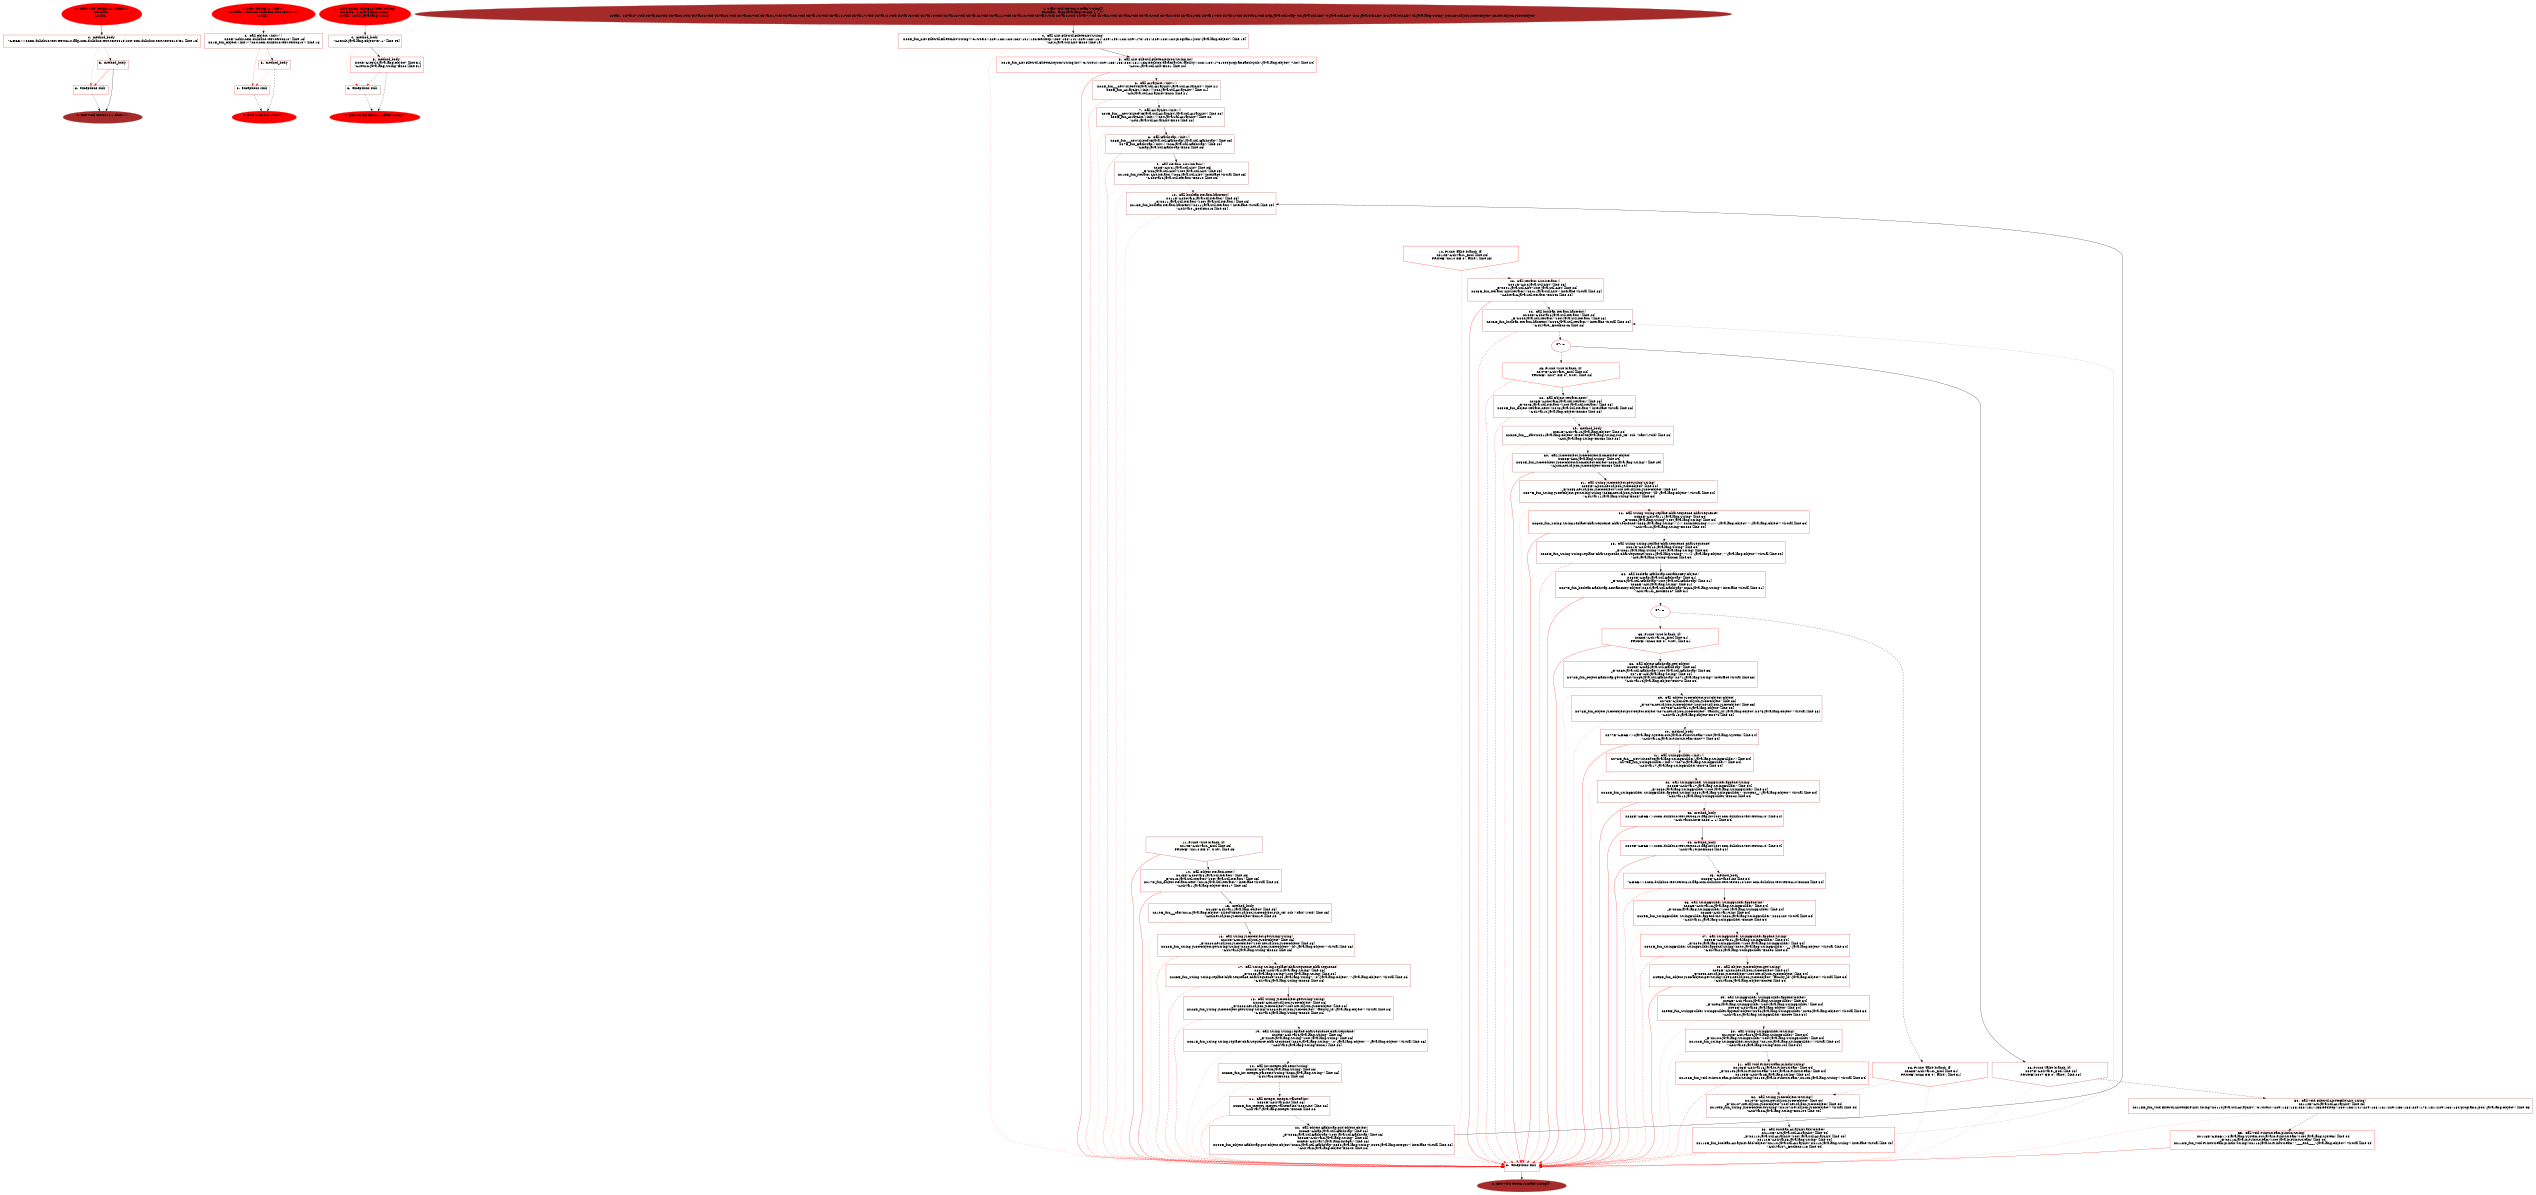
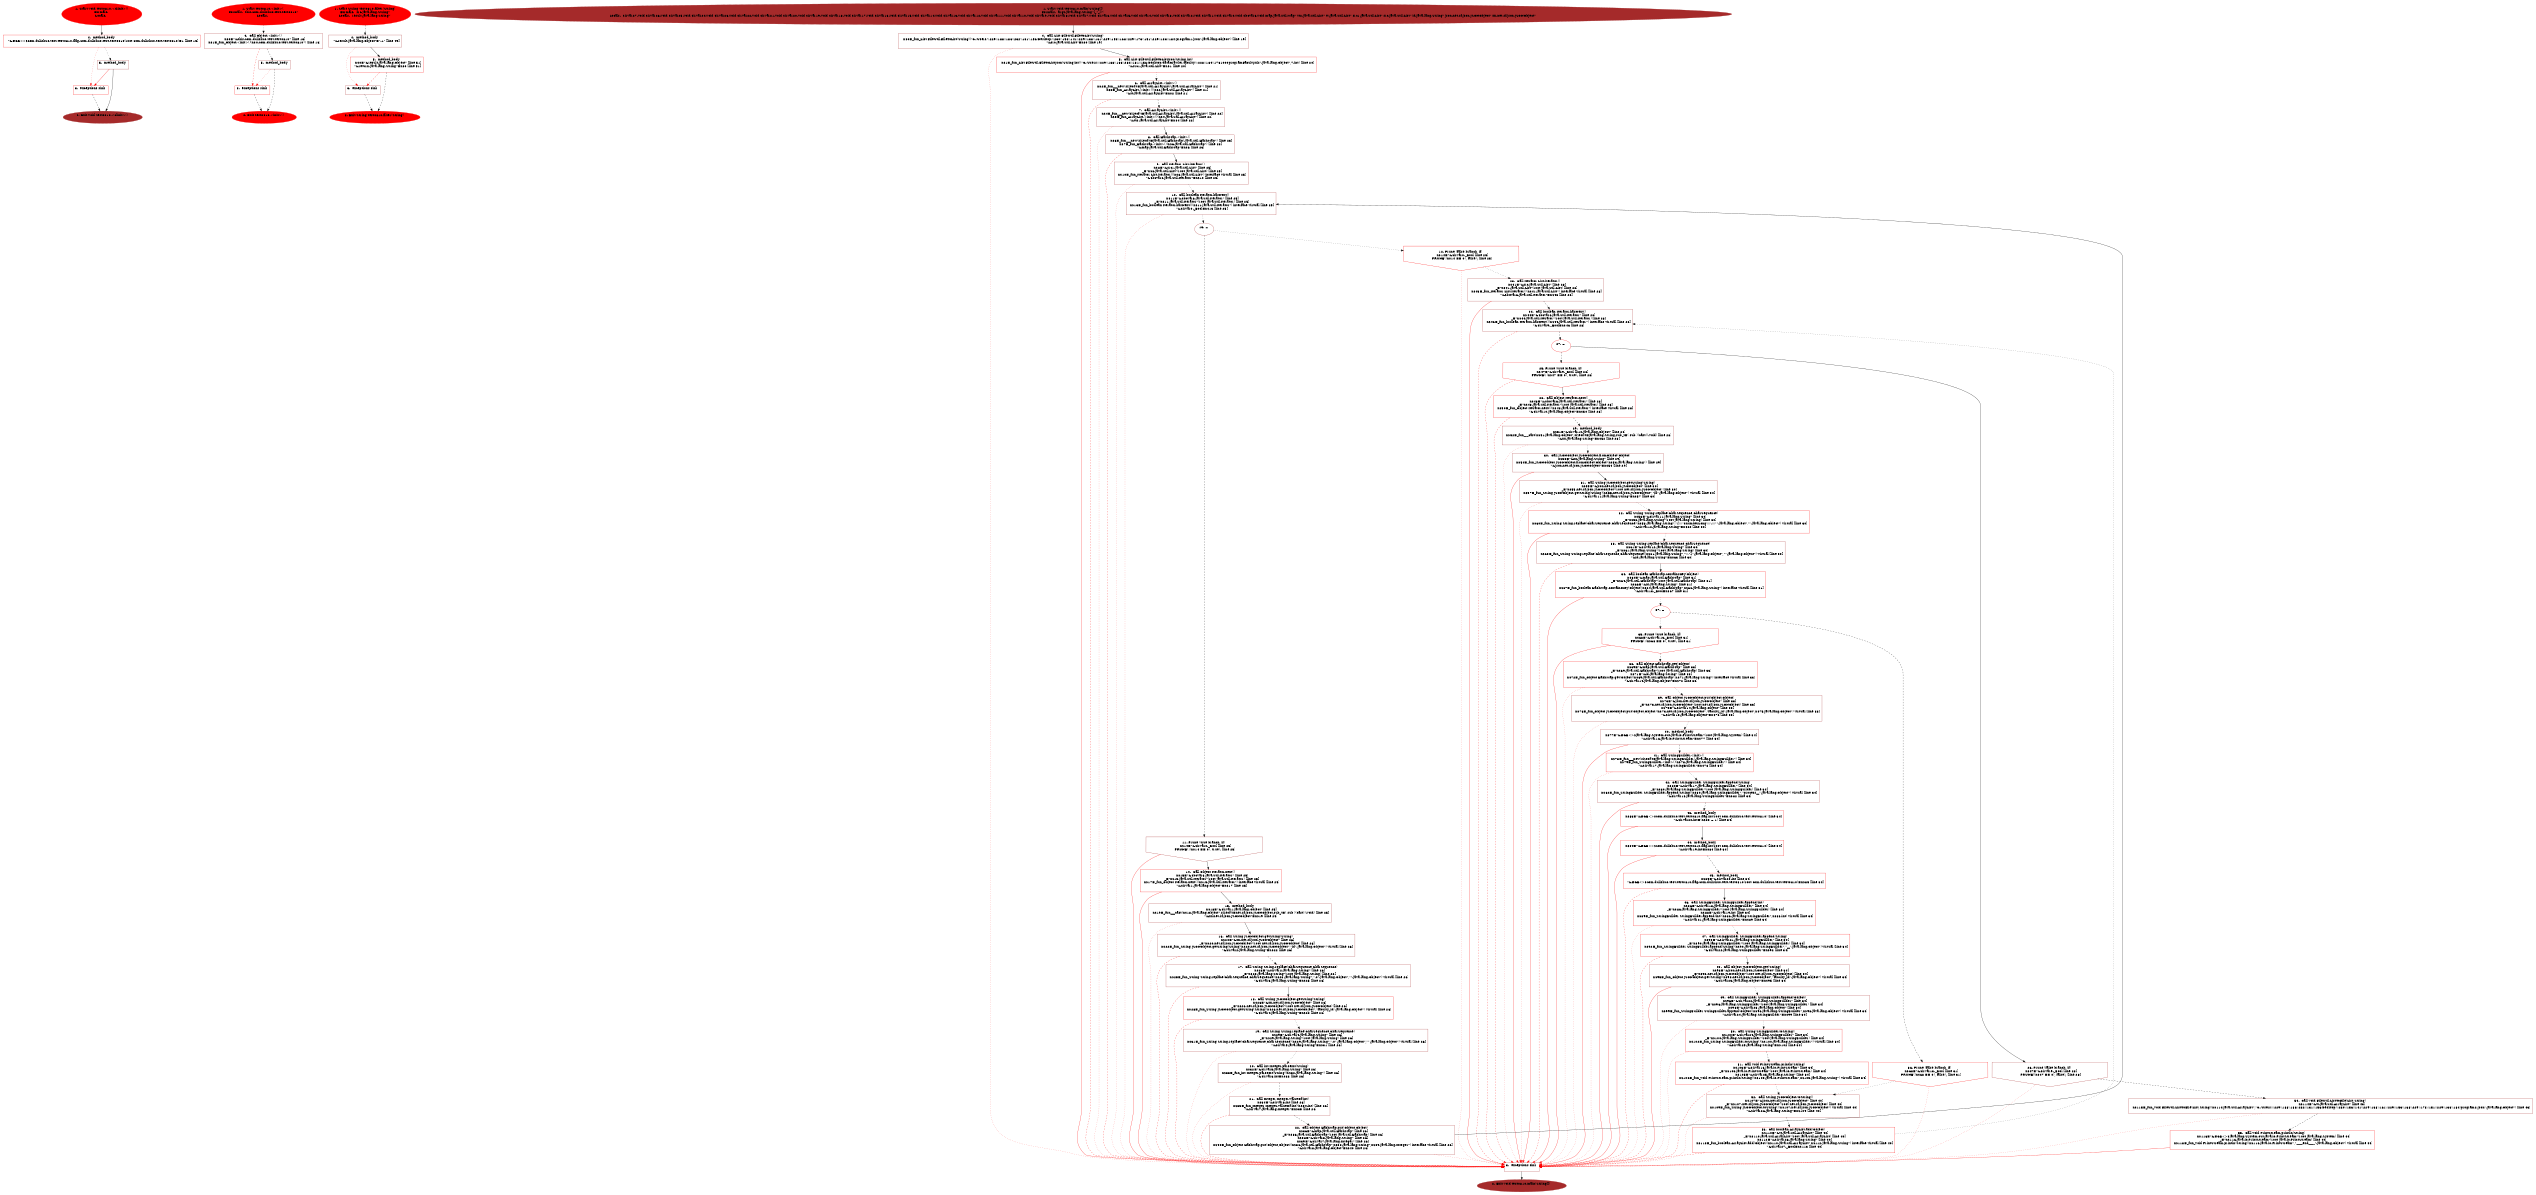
node "13: +": added
